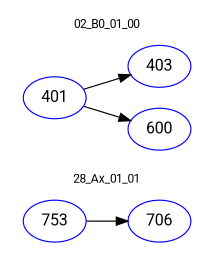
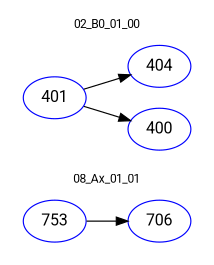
node "403": label "403" -> "404"
node "600": label "600" -> "400"
cluster "28_Ax_01_01": label "28_Ax_01_01" -> "08_Ax_01_01"
